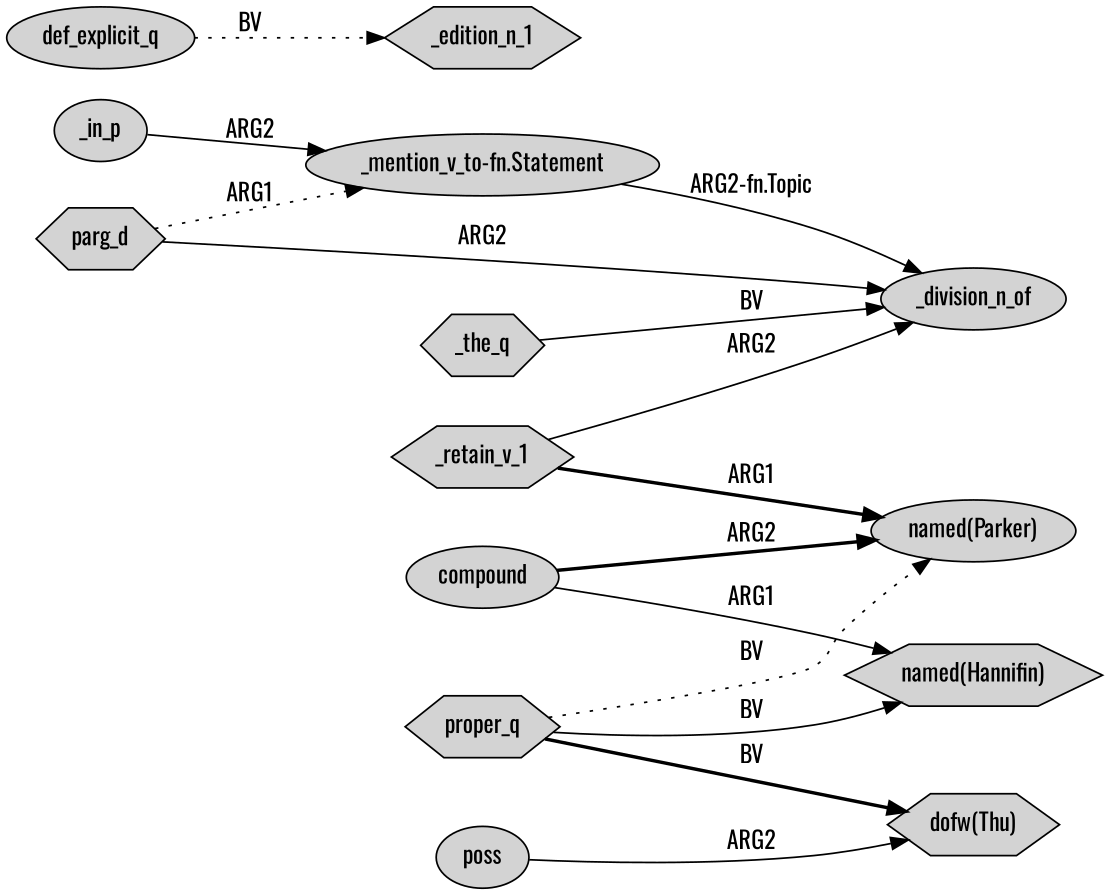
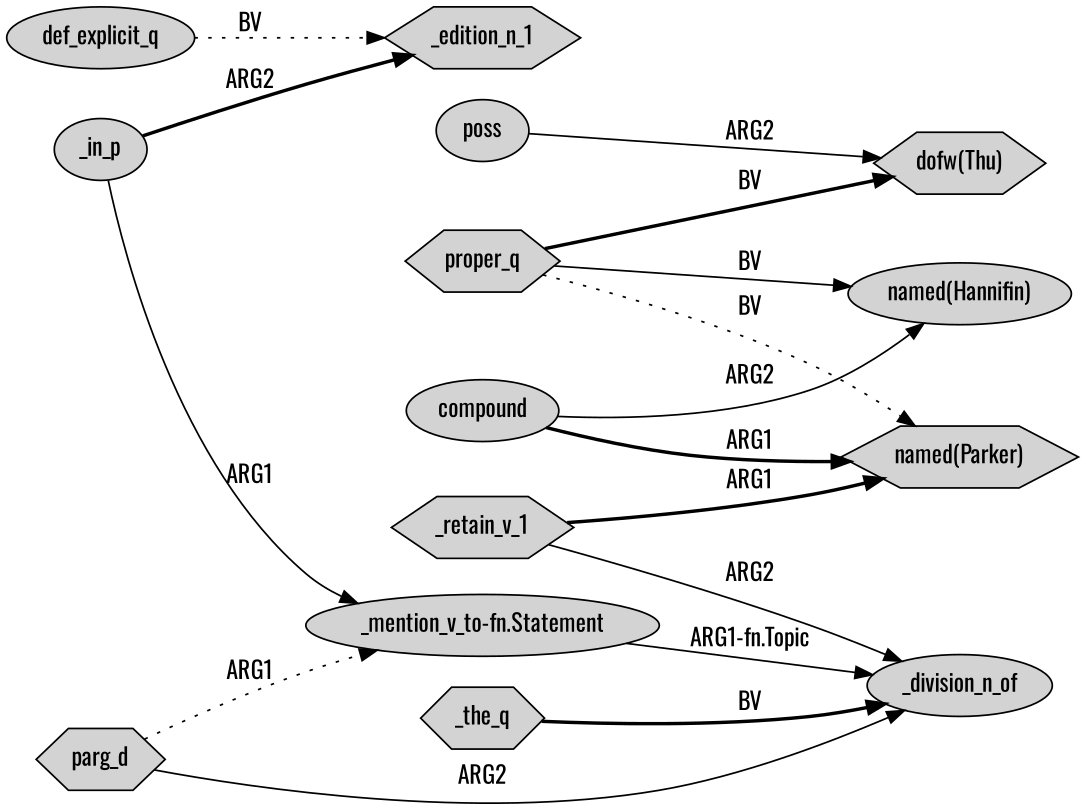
edge "_in_p" -> "_edition_n_1": added, label "ARG2"
edge "_in_p" -> "_mention_v_to-fn.Statement": label "ARG2" -> "ARG1"
edge "_mention_v_to-fn.Statement" -> "_division_n_of": label "ARG2-fn.Topic" -> "ARG1-fn.Topic"
edge "_the_q" -> "_division_n_of": style solid -> bold
node "named(Parker)": shape ellipse -> hexagon
edge "compound" -> "named(Parker)": label "ARG2" -> "ARG1"
edge "compound" -> "named(Hannifin)": label "ARG1" -> "ARG2"
node "named(Hannifin)": shape hexagon -> ellipse
